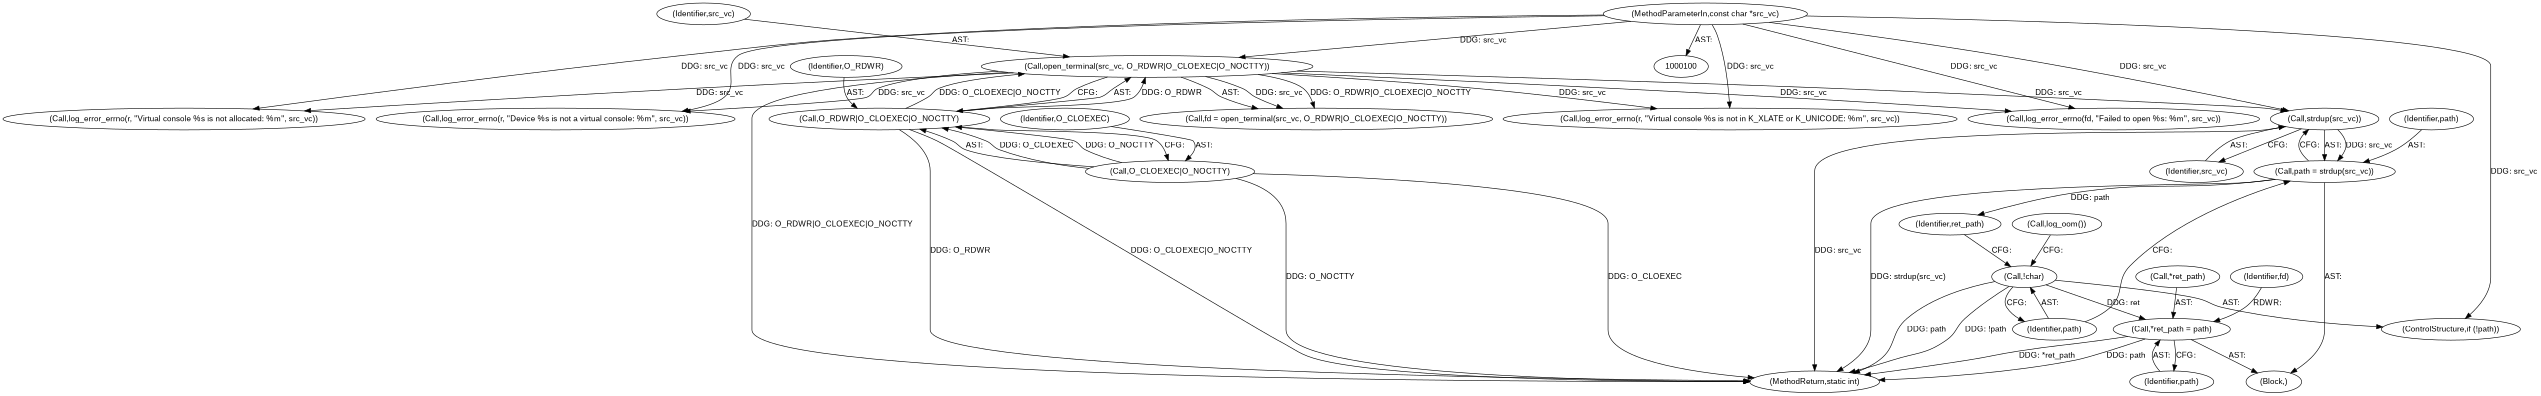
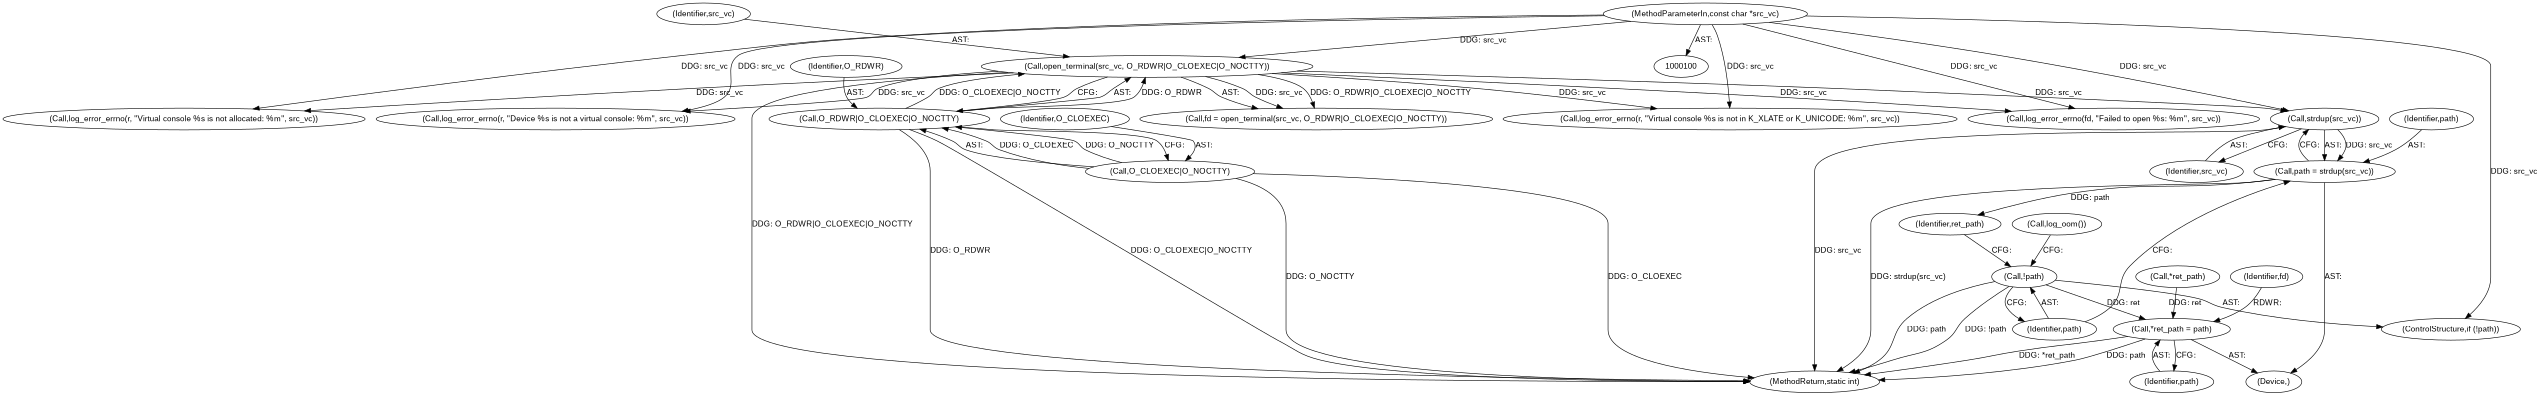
node "(Call,!char)": label "(Call,!char)" -> "(Call,!path)"
edge "(Call,*ret_path)" -> "(Call,*ret_path = path)": label "AST: " -> "DDG: ret"
node "(Block,)": label "(Block,)" -> "(Device,)"
